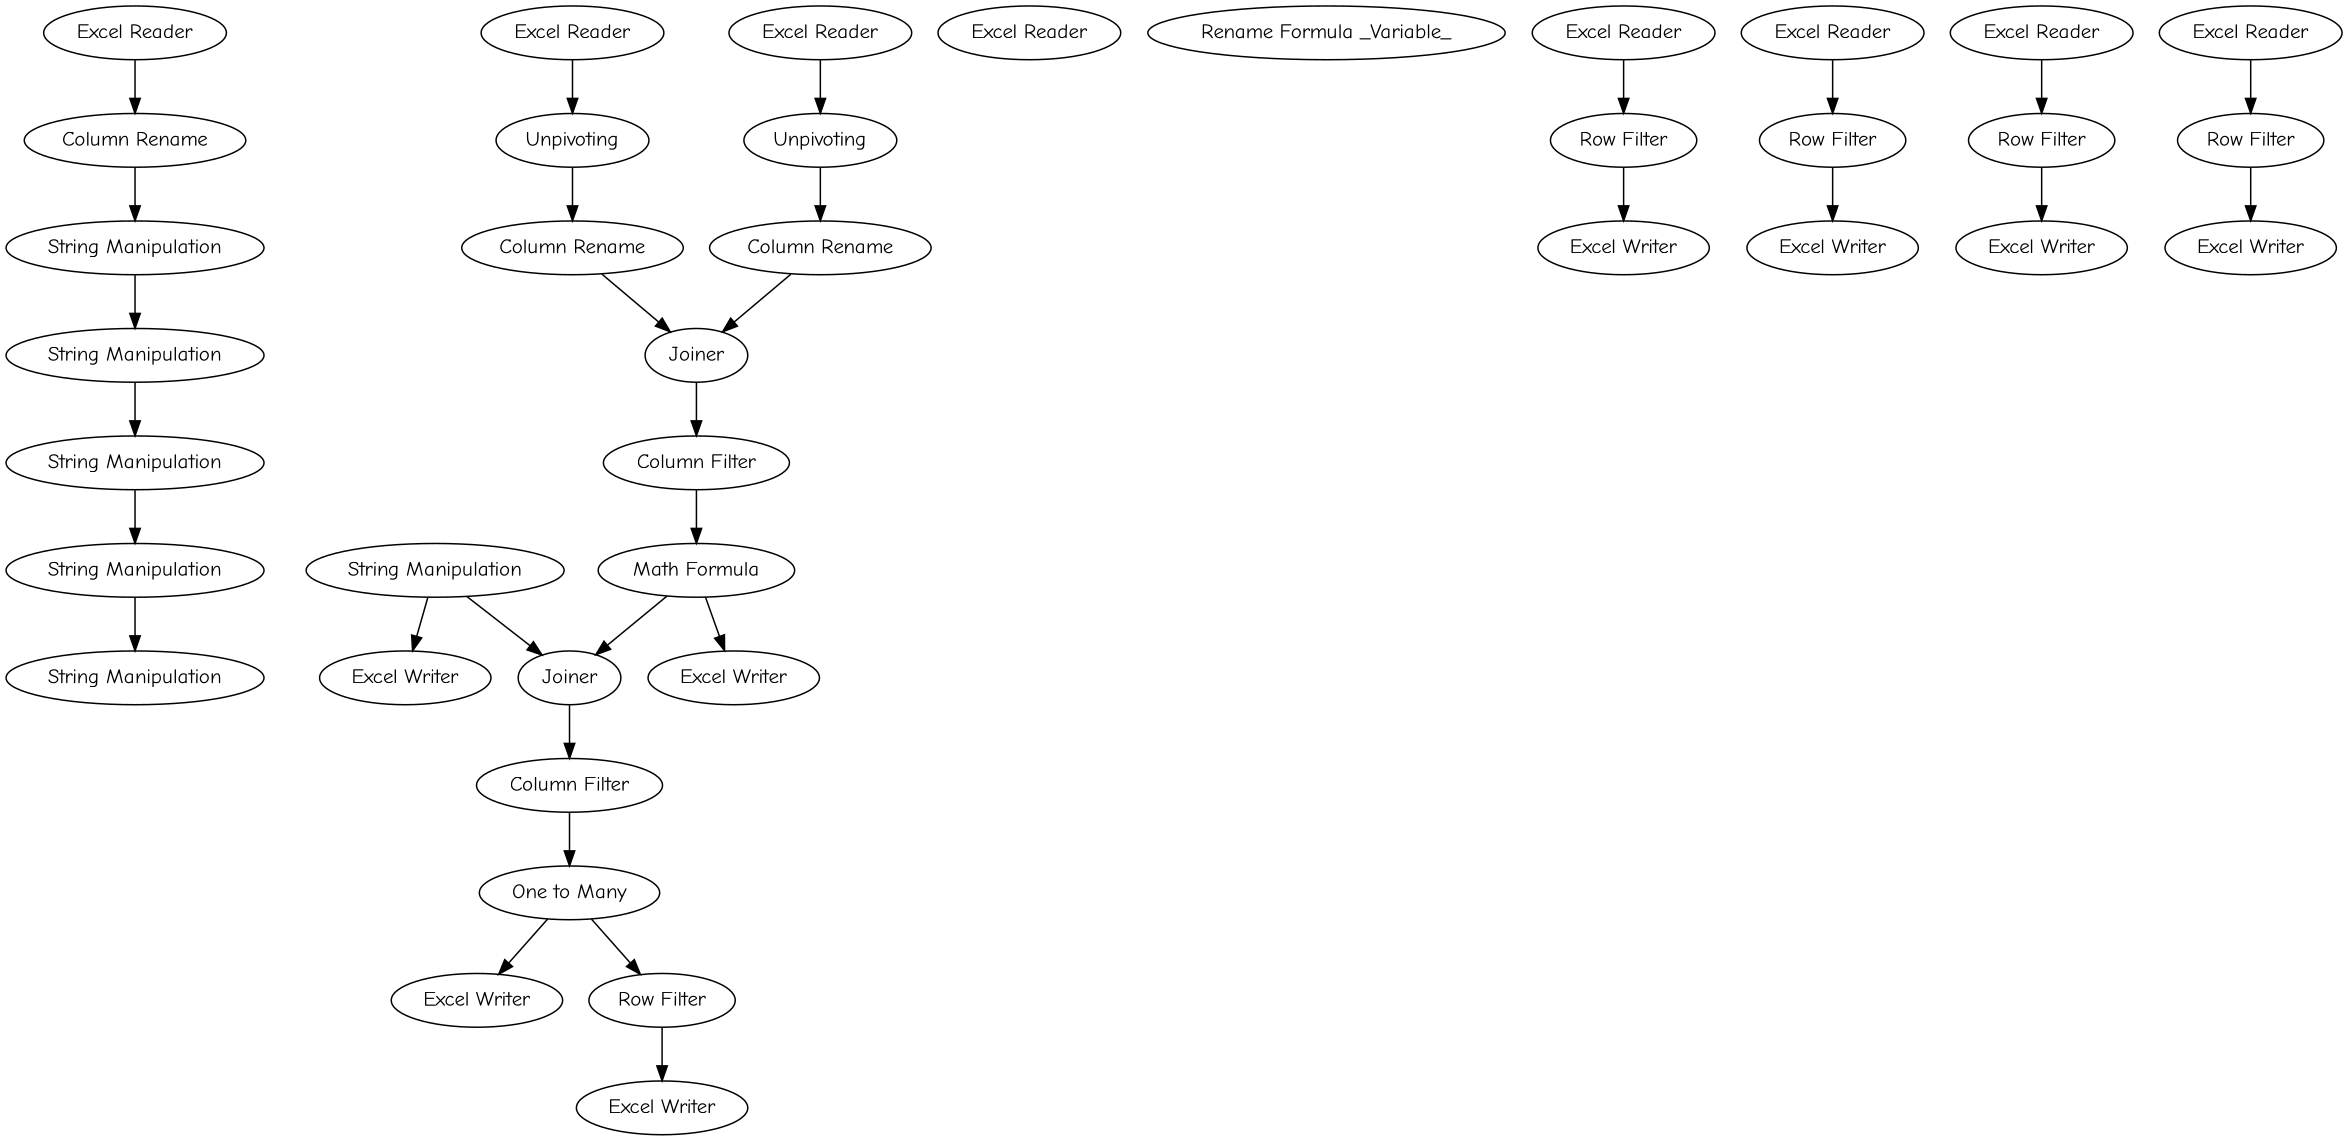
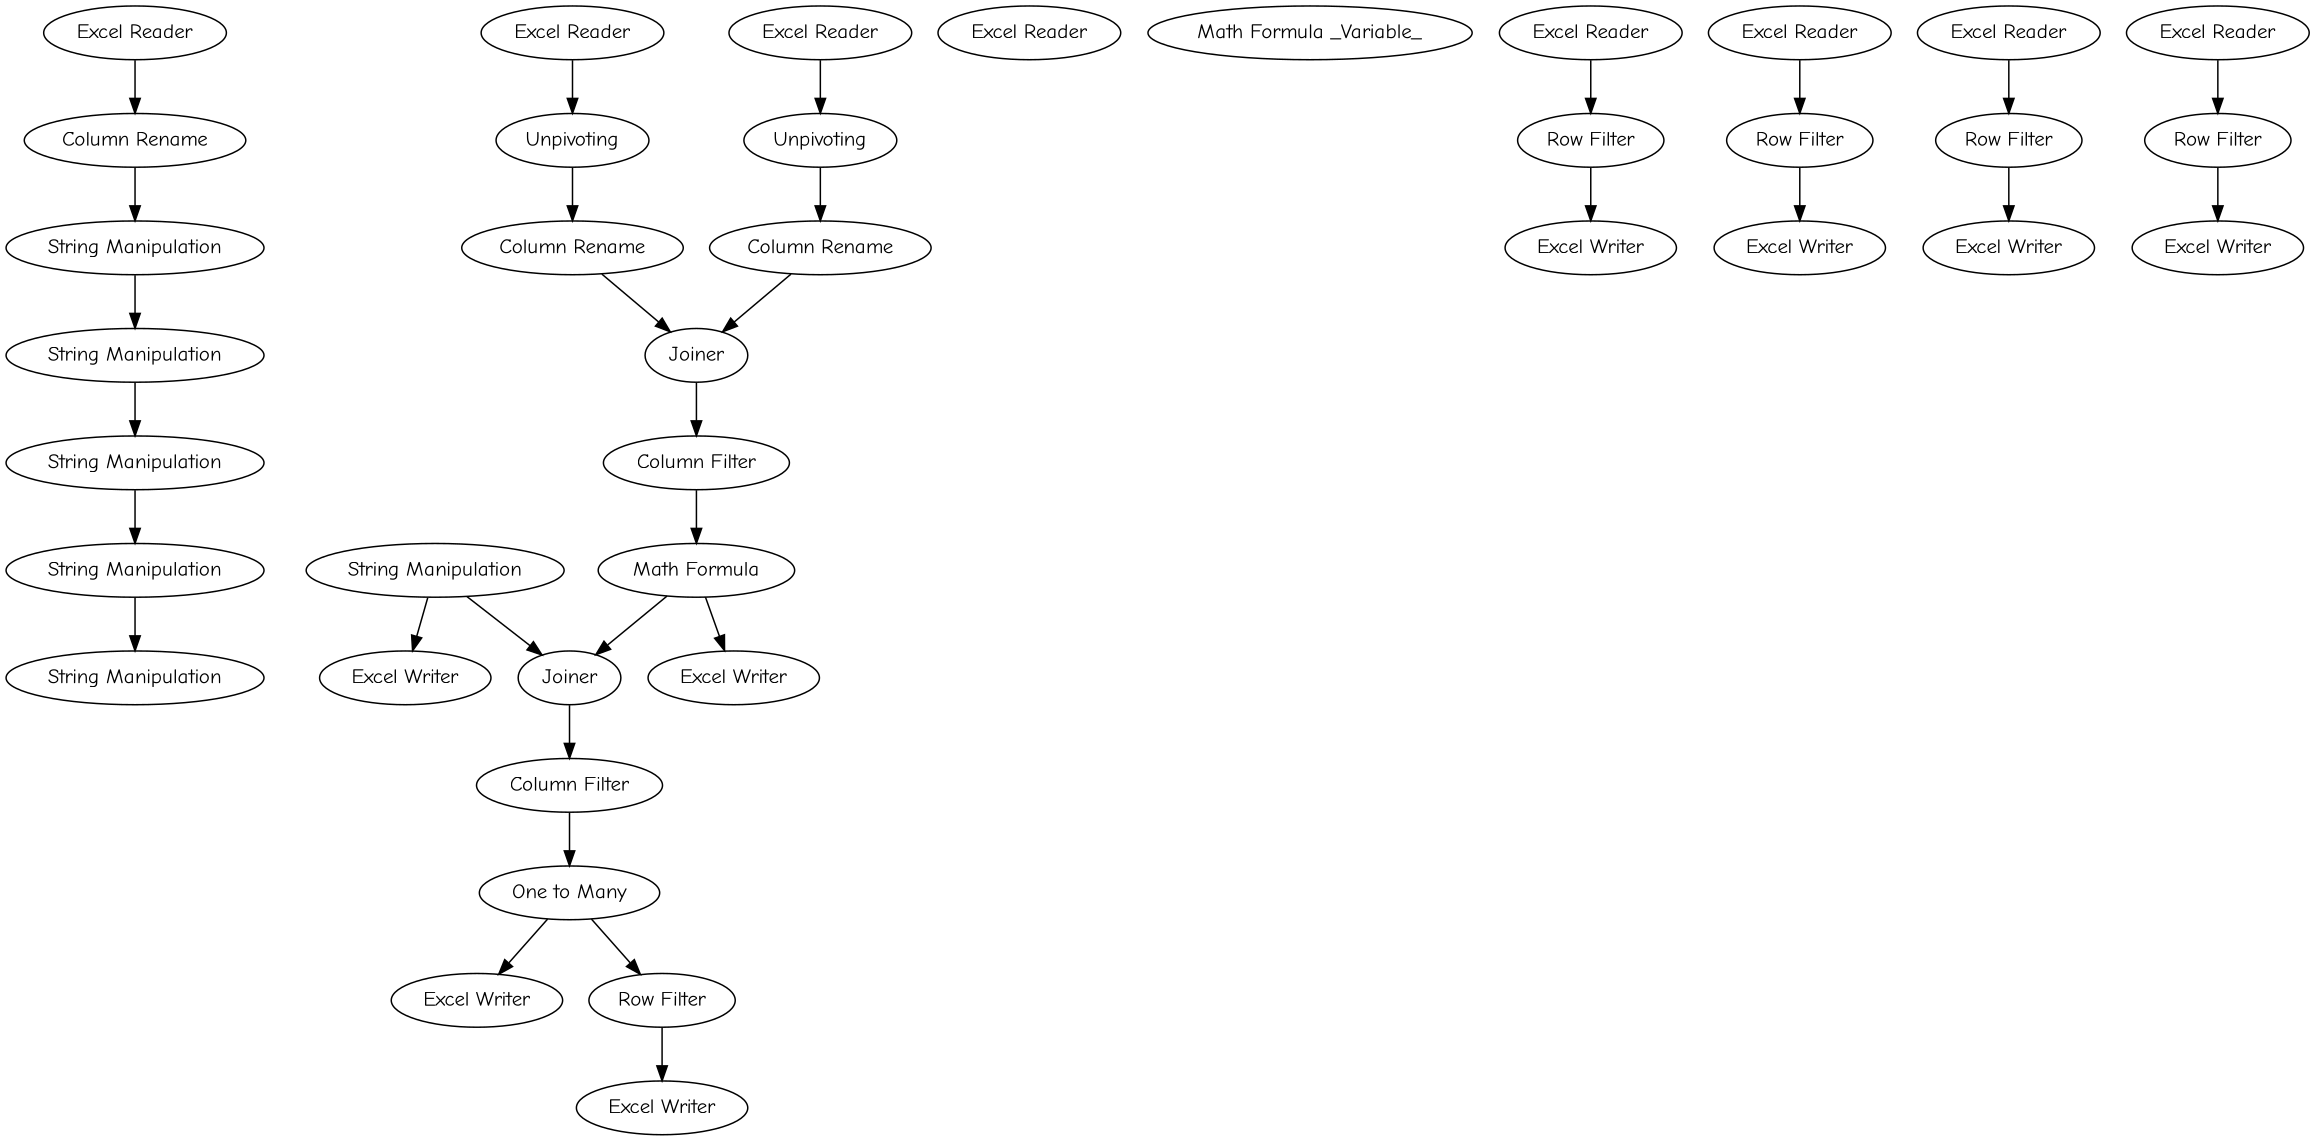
node "Rename Formula _Variable_": label "Rename Formula _Variable_" -> "Math Formula _Variable_"
